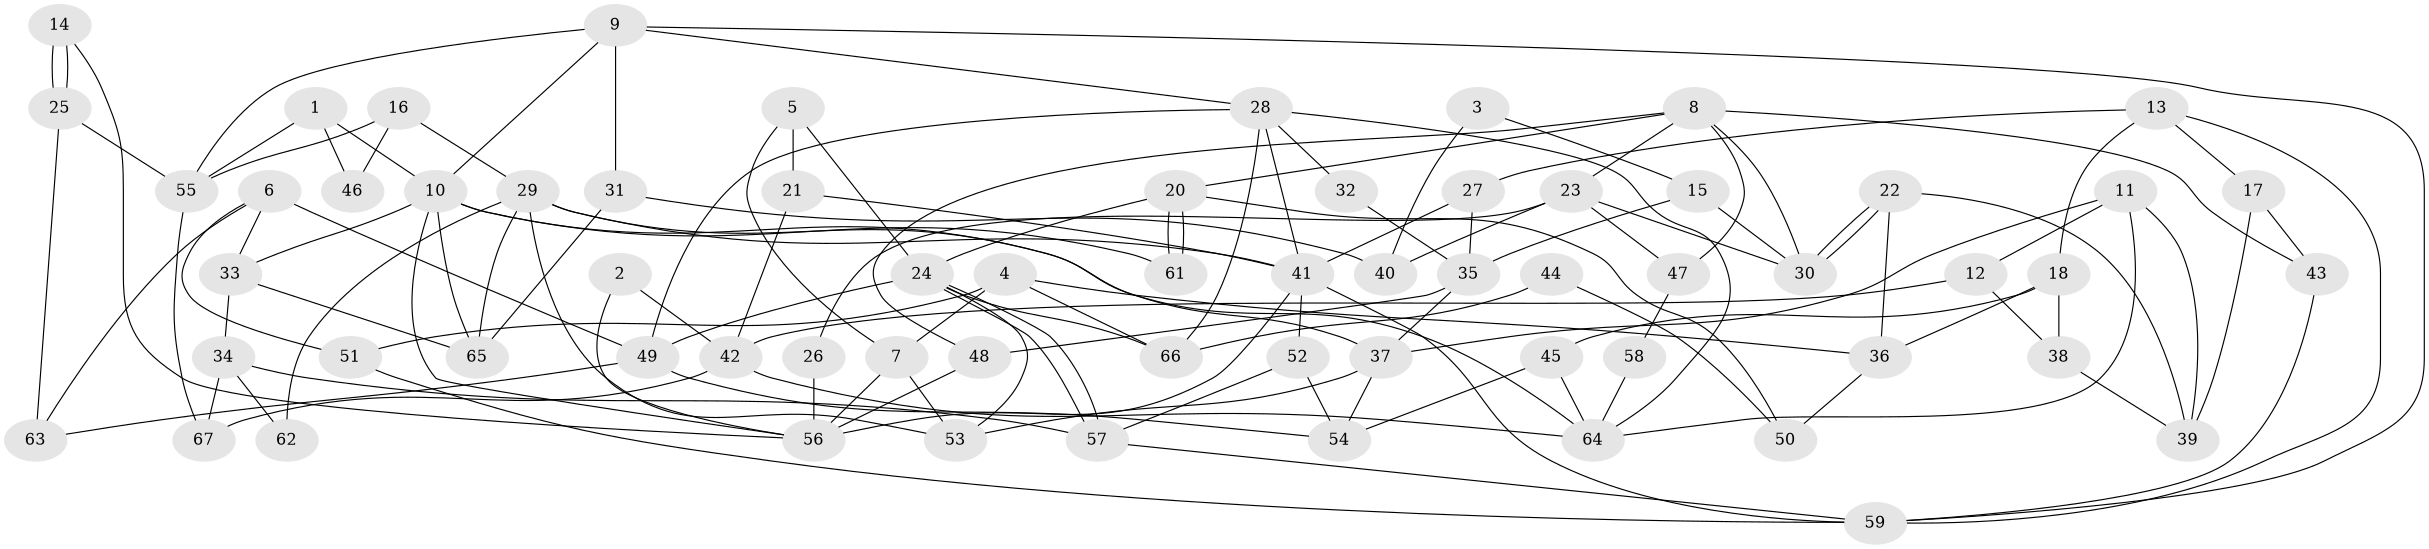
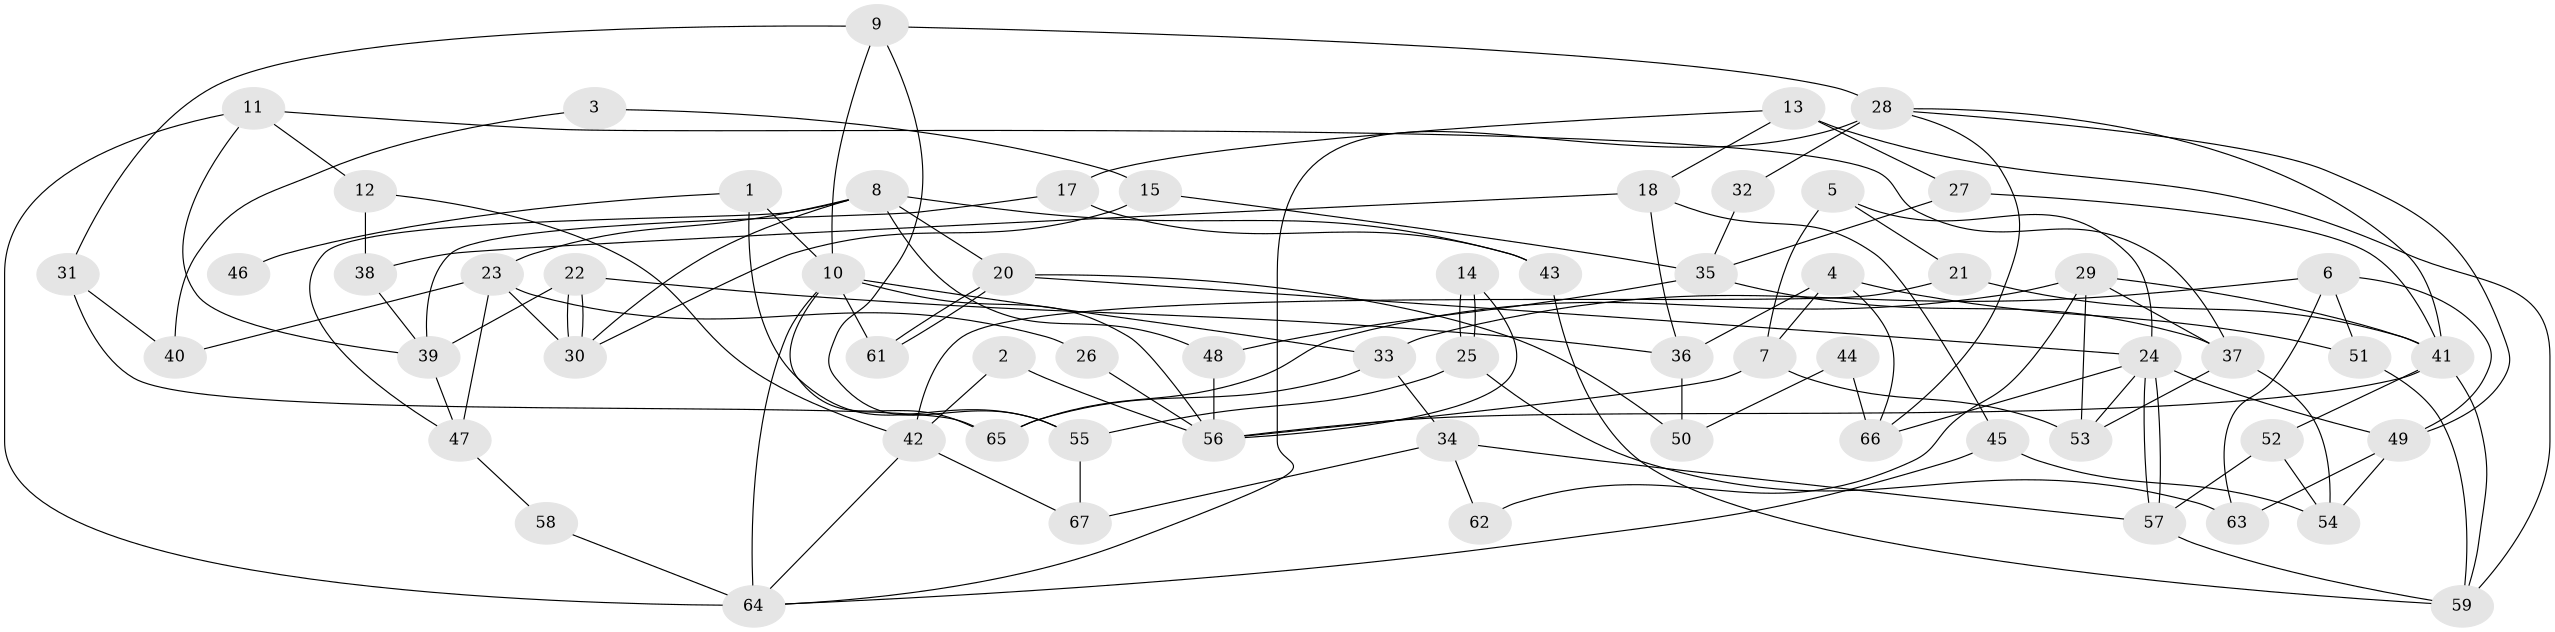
edge "9" -- "59": removed
node "16": removed
edge "39" -- "47": added
